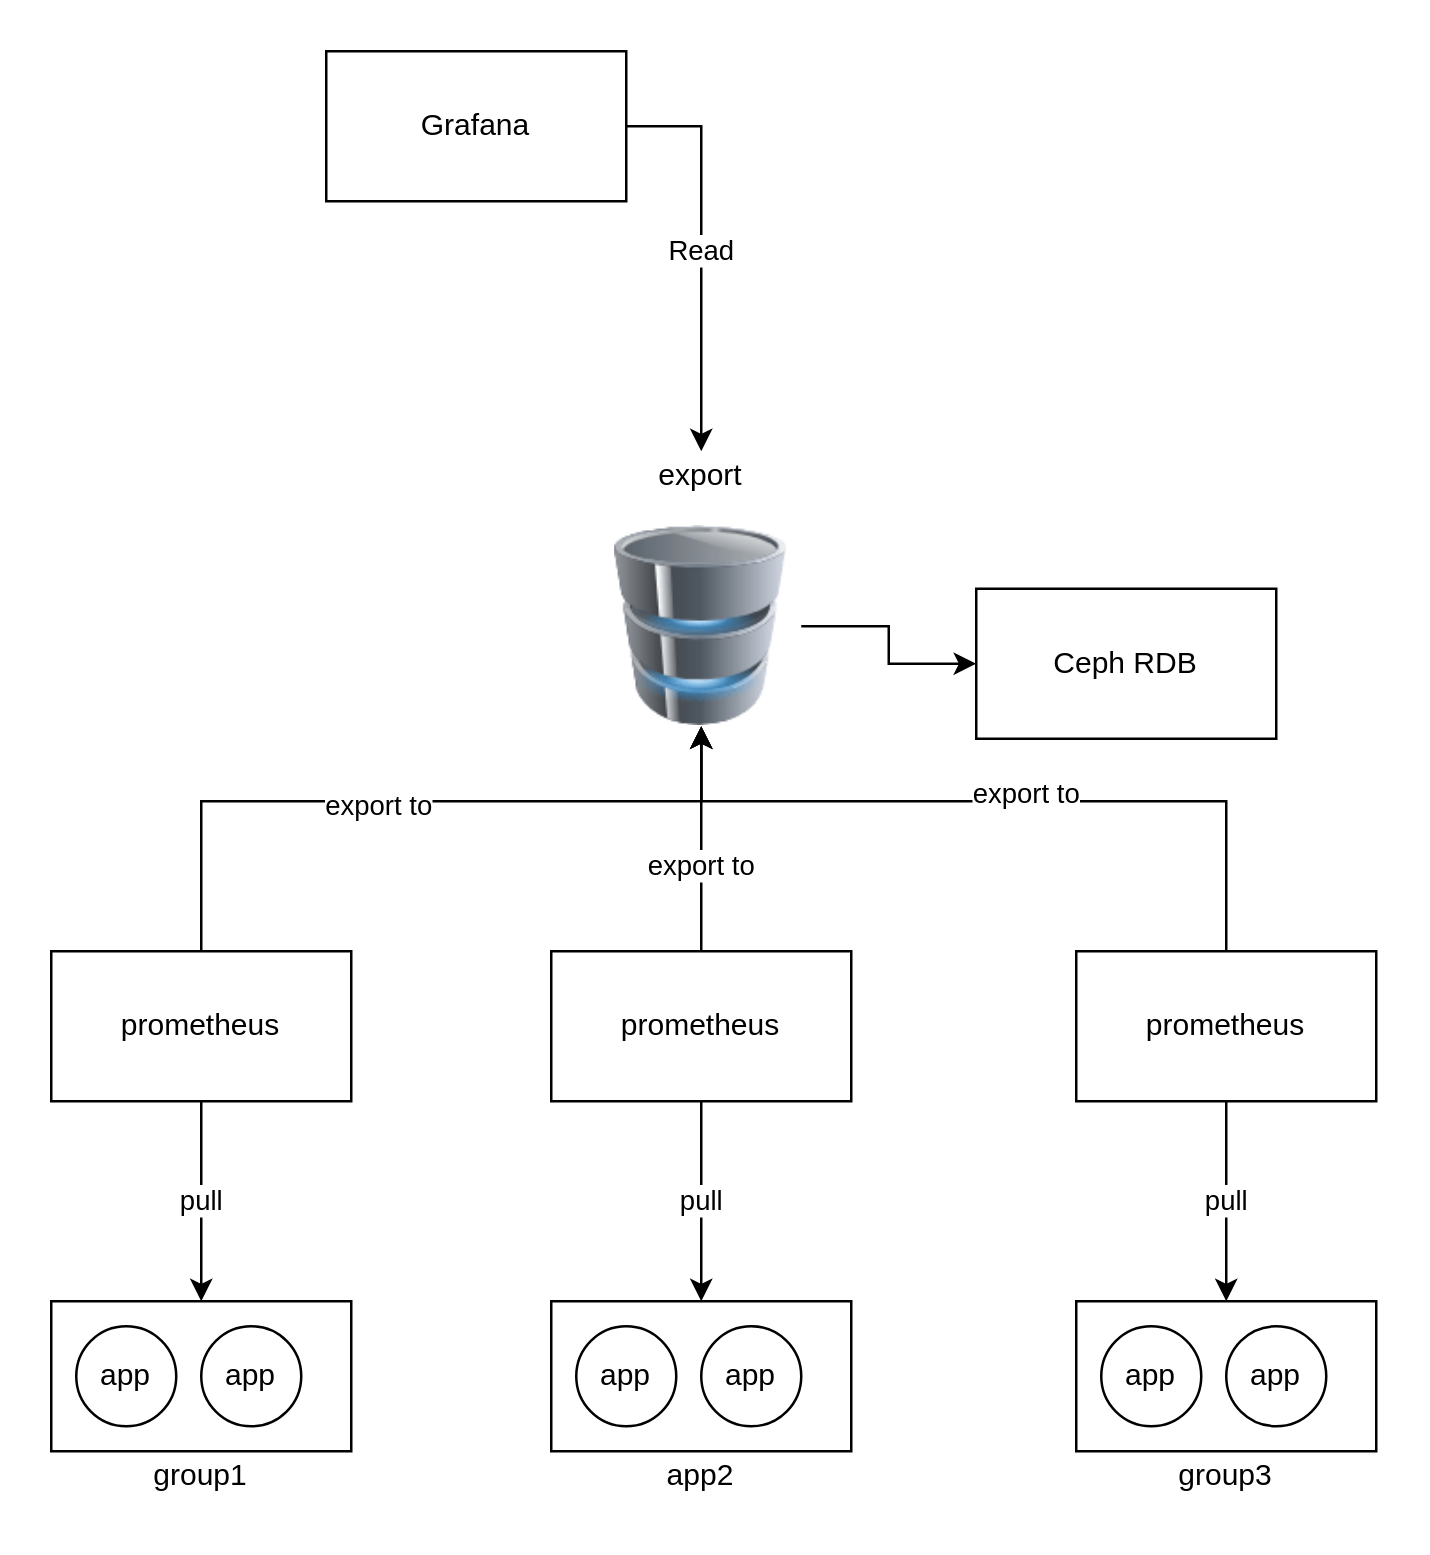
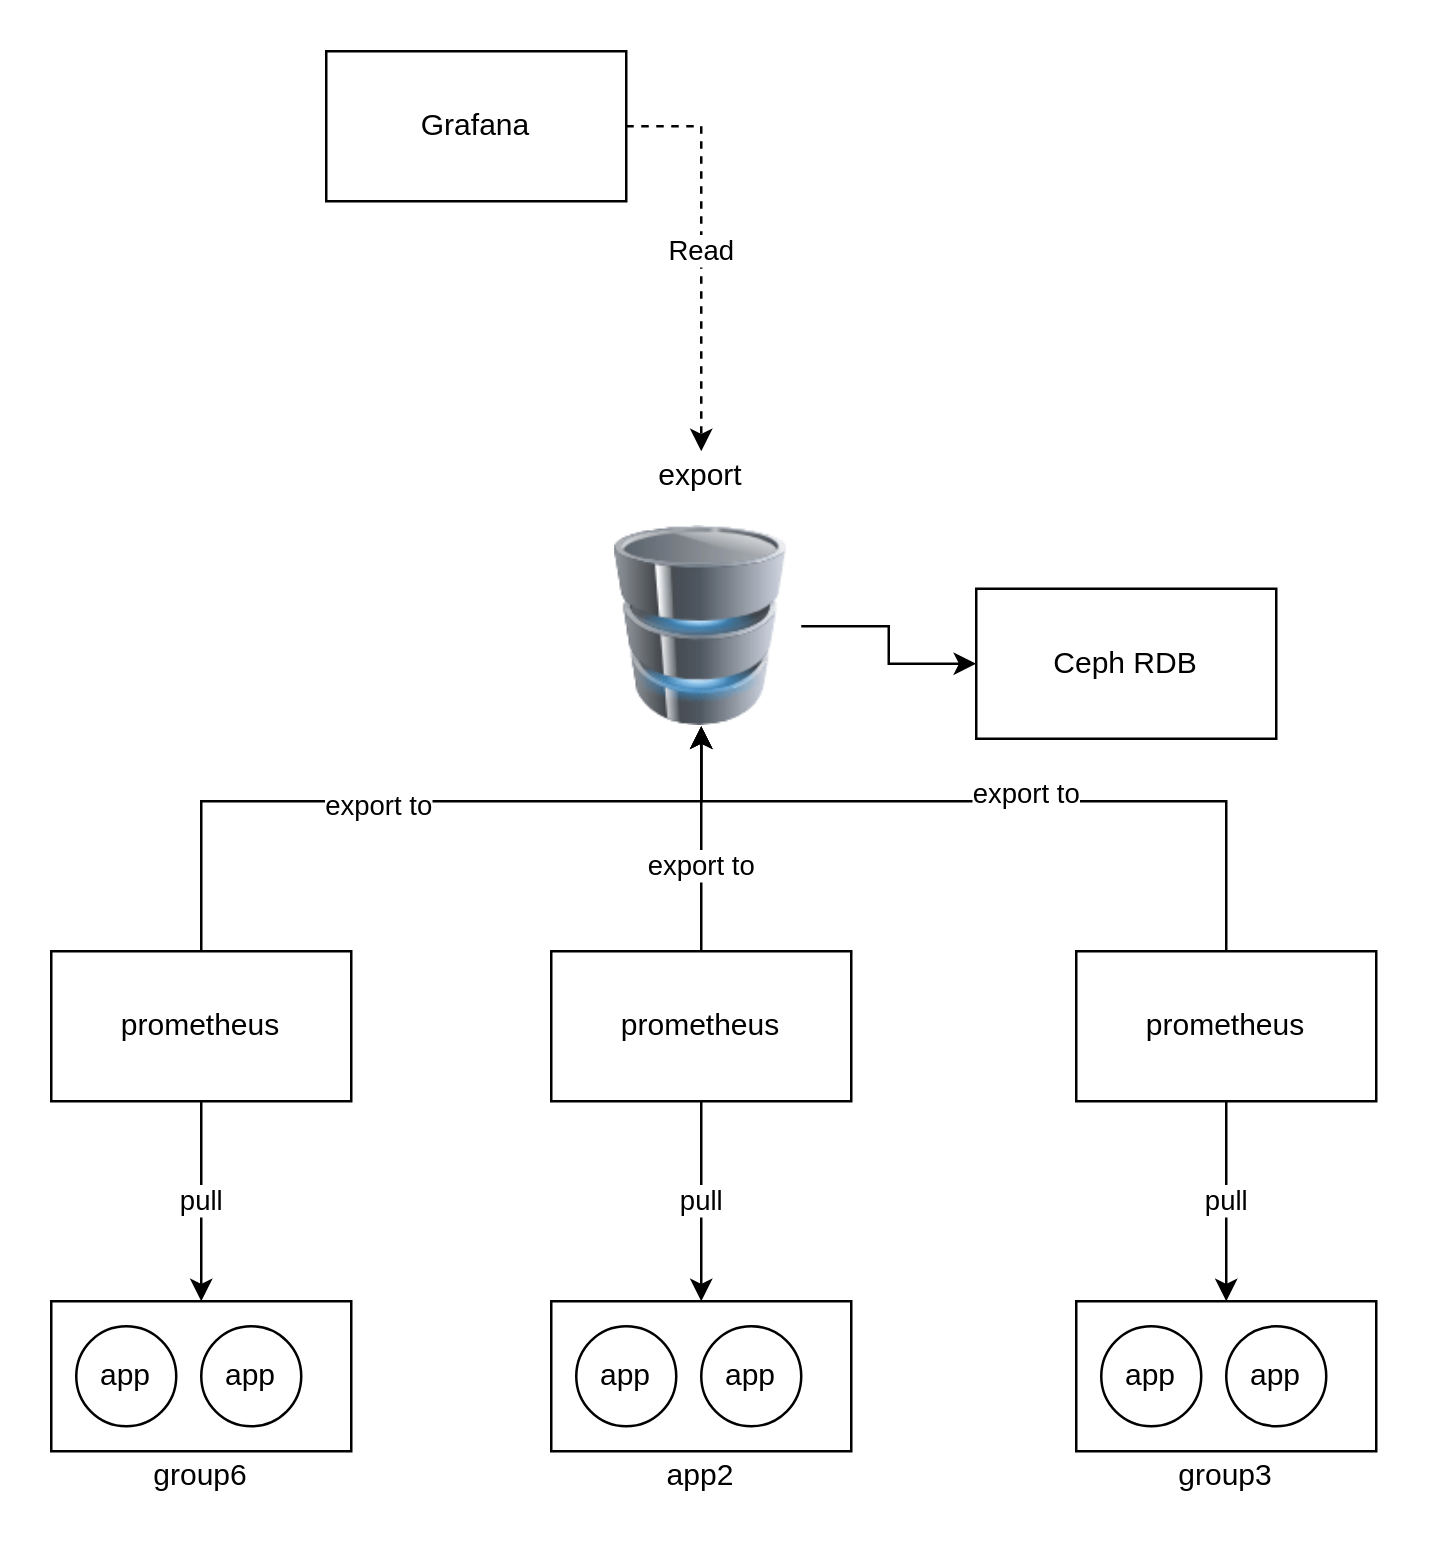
edge "Grafana" -> "export": style solid -> dashed
node "group1": label "group1" -> "group6"
